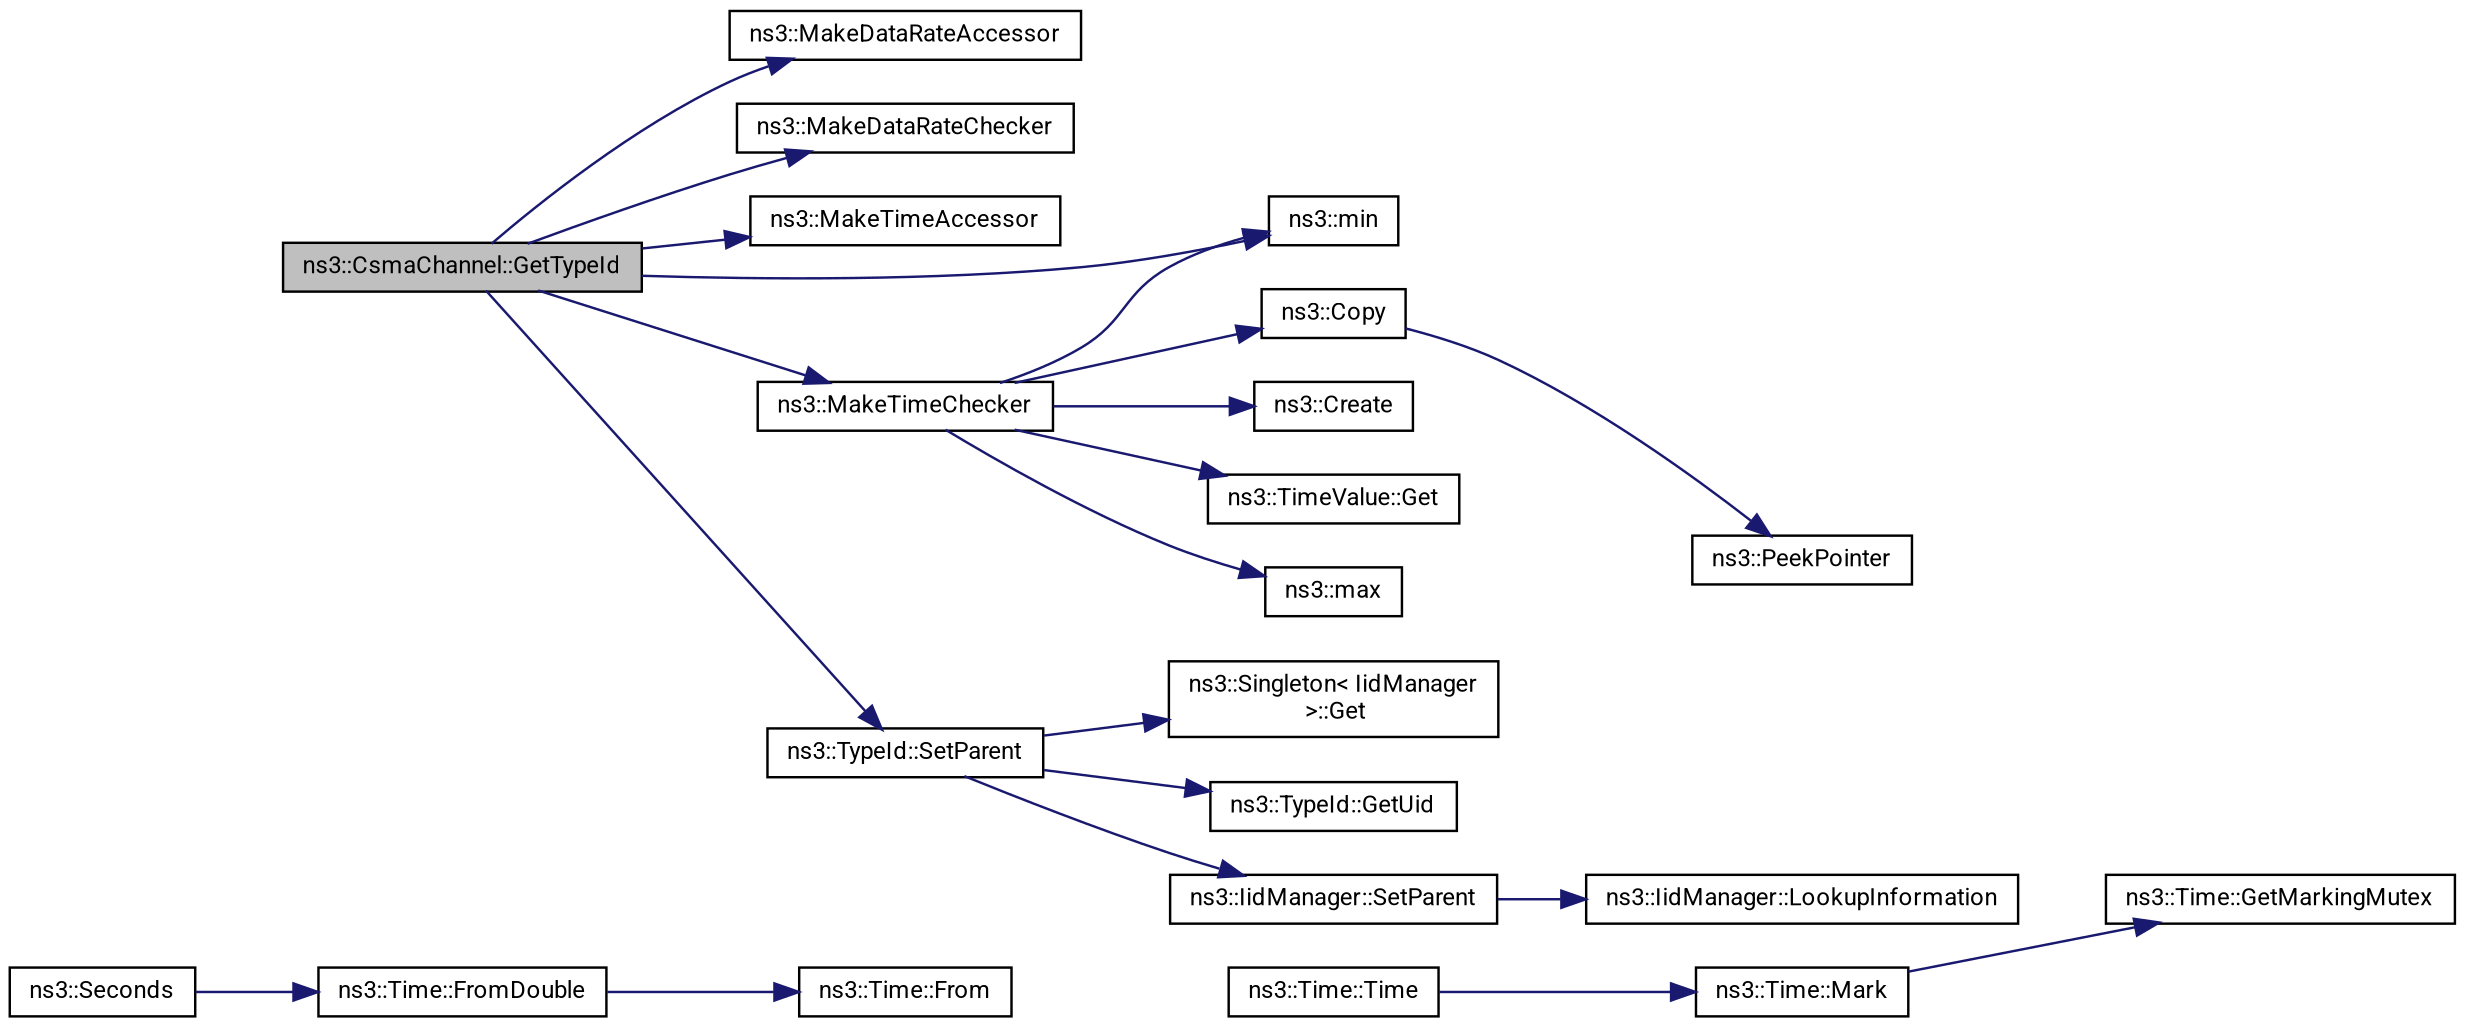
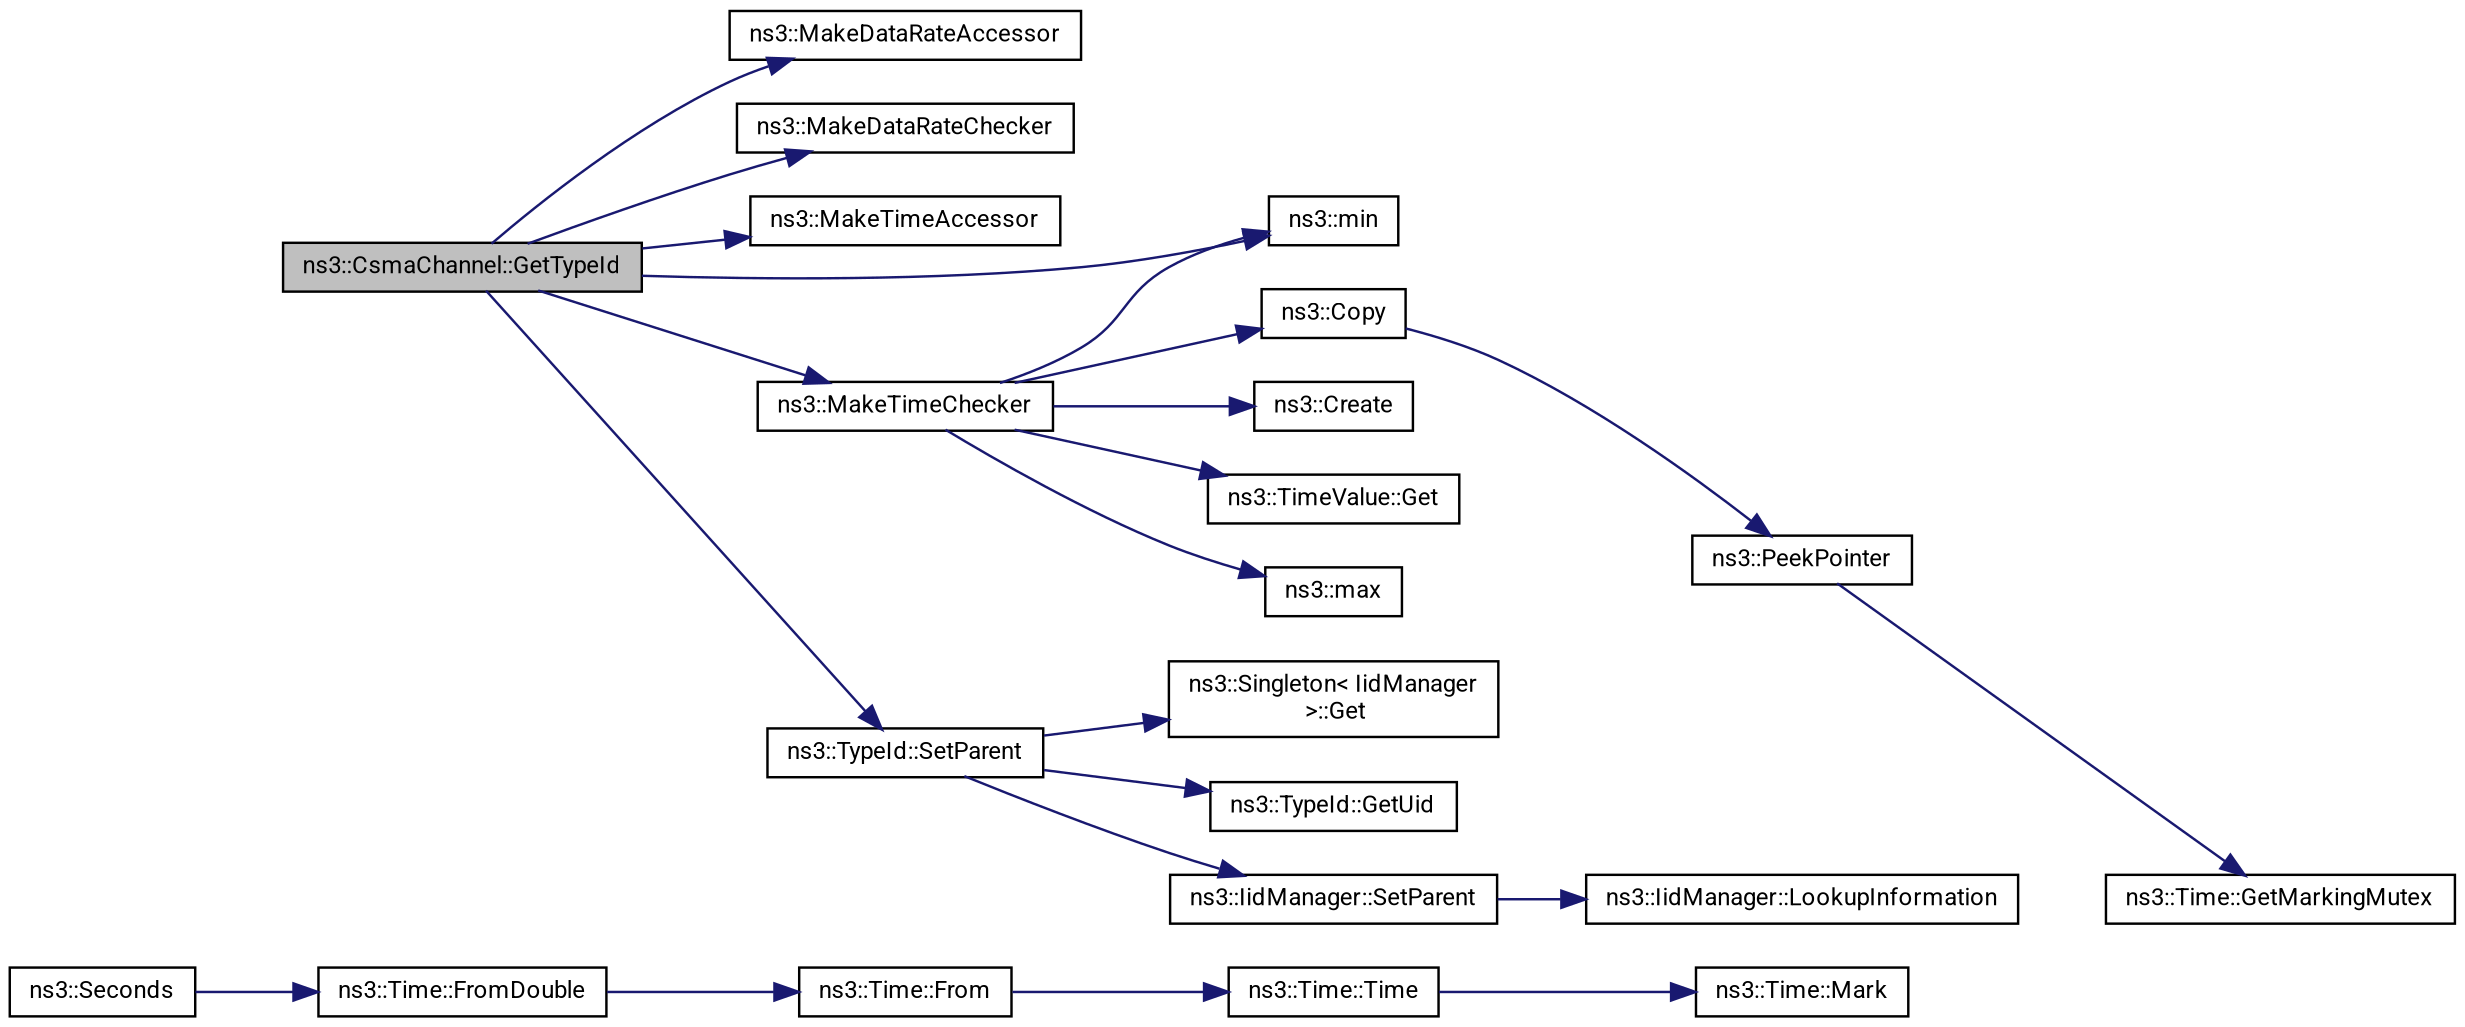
edge "ns3::Time::Mark" -> "ns3::Time::GetMarkingMutex": now "ns3::PeekPointer" -> "ns3::Time::GetMarkingMutex"
edge "ns3::Time::From" -> "ns3::Time::Time": added
